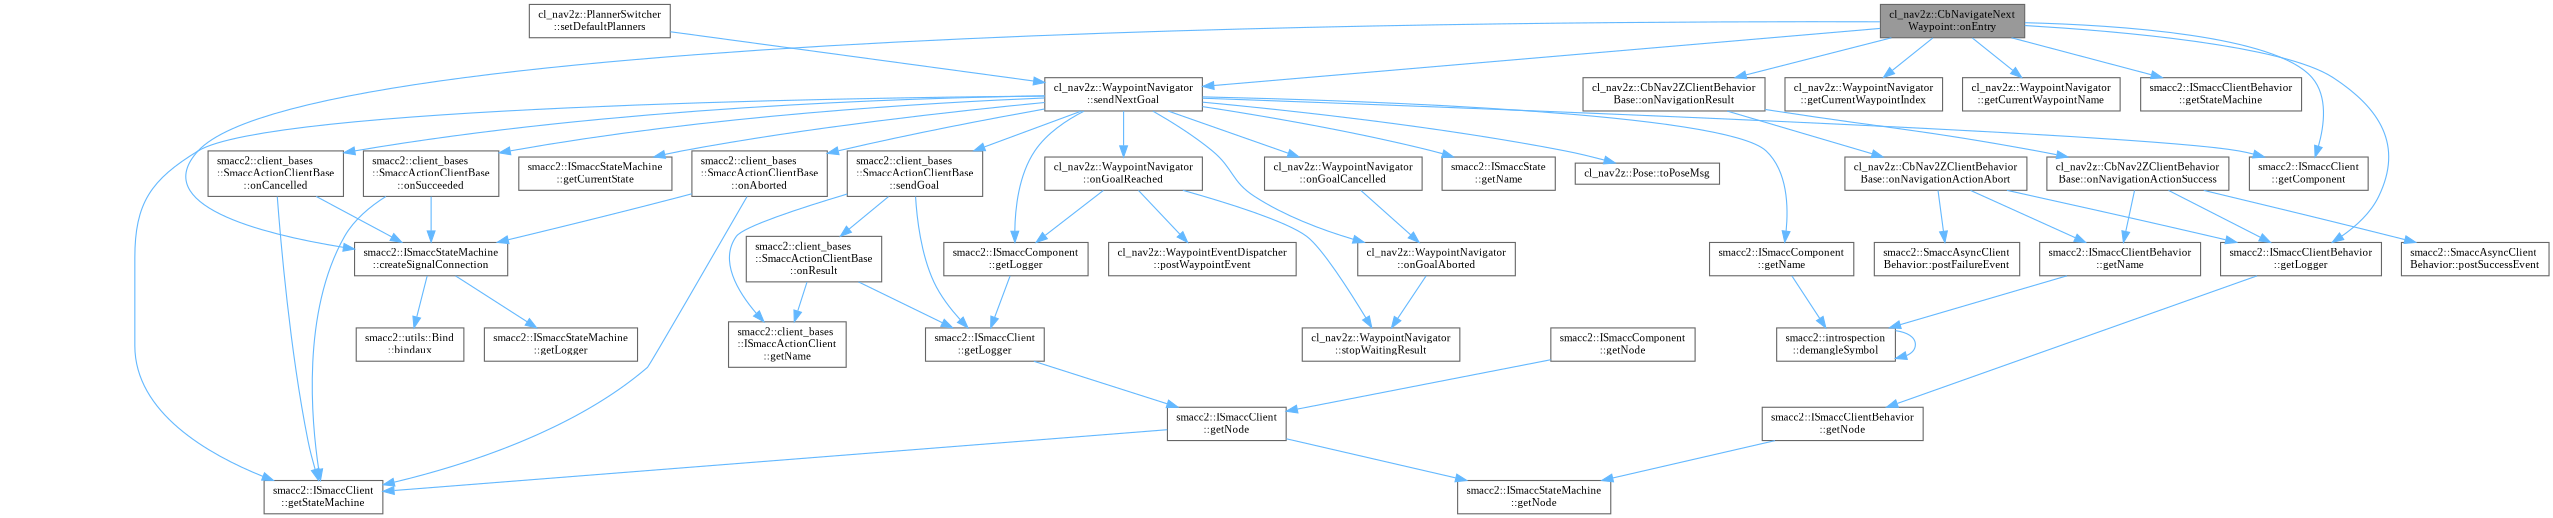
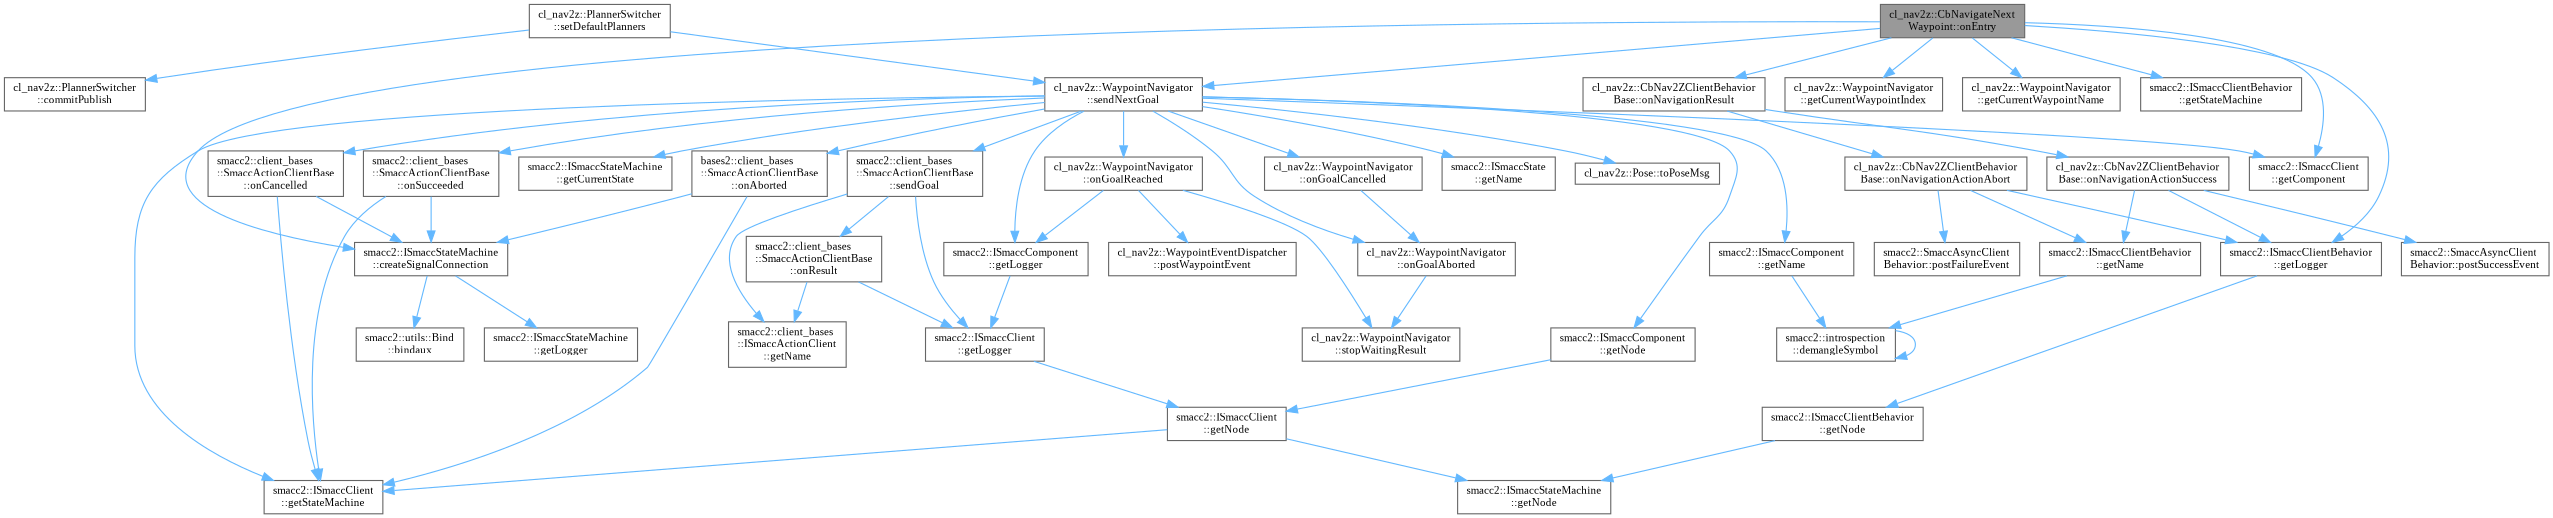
node "cl_nav2z::PlannerSwitcher ::commitPublish": added
edge "cl_nav2z::WaypointNavigator ::sendNextGoal" -> "smacc2::ISmaccComponent ::getNode": added
node "smacc2::client_bases ::SmaccActionClientBase ::onAborted": label "smacc2::client_bases ::SmaccActionClientBase ::onAborted" -> "bases2::client_bases ::SmaccActionClientBase ::onAborted"
